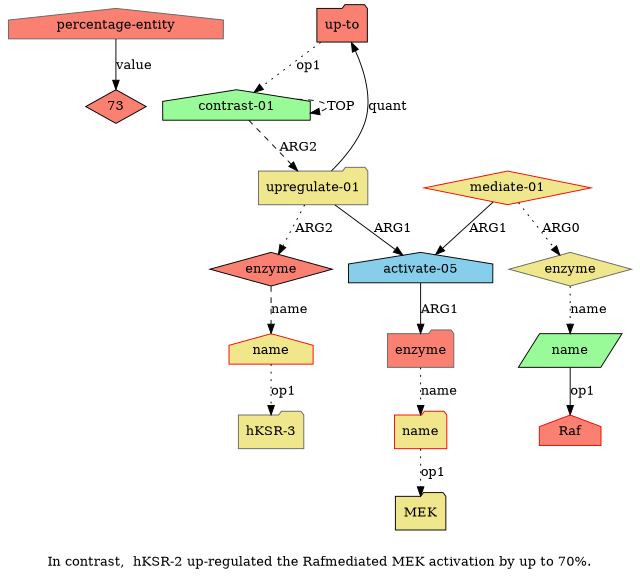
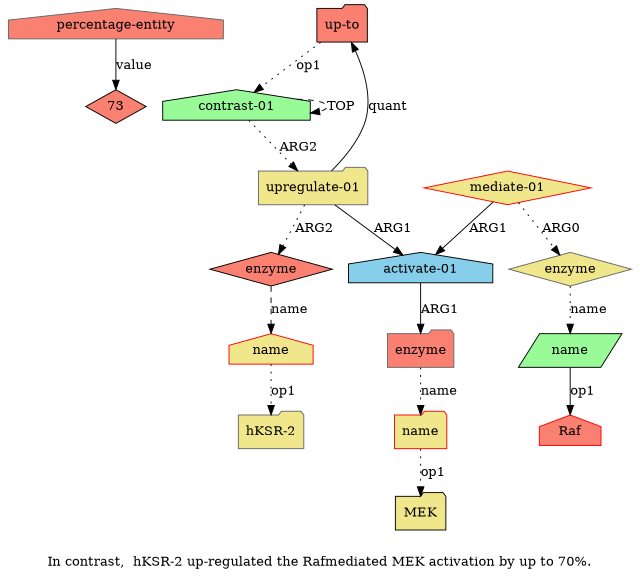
edge "contrast-01" -> "upregulate-01": style dashed -> dotted
node "activate-05": label "activate-05" -> "activate-01"
node "hKSR-3": label "hKSR-3" -> "hKSR-2"
